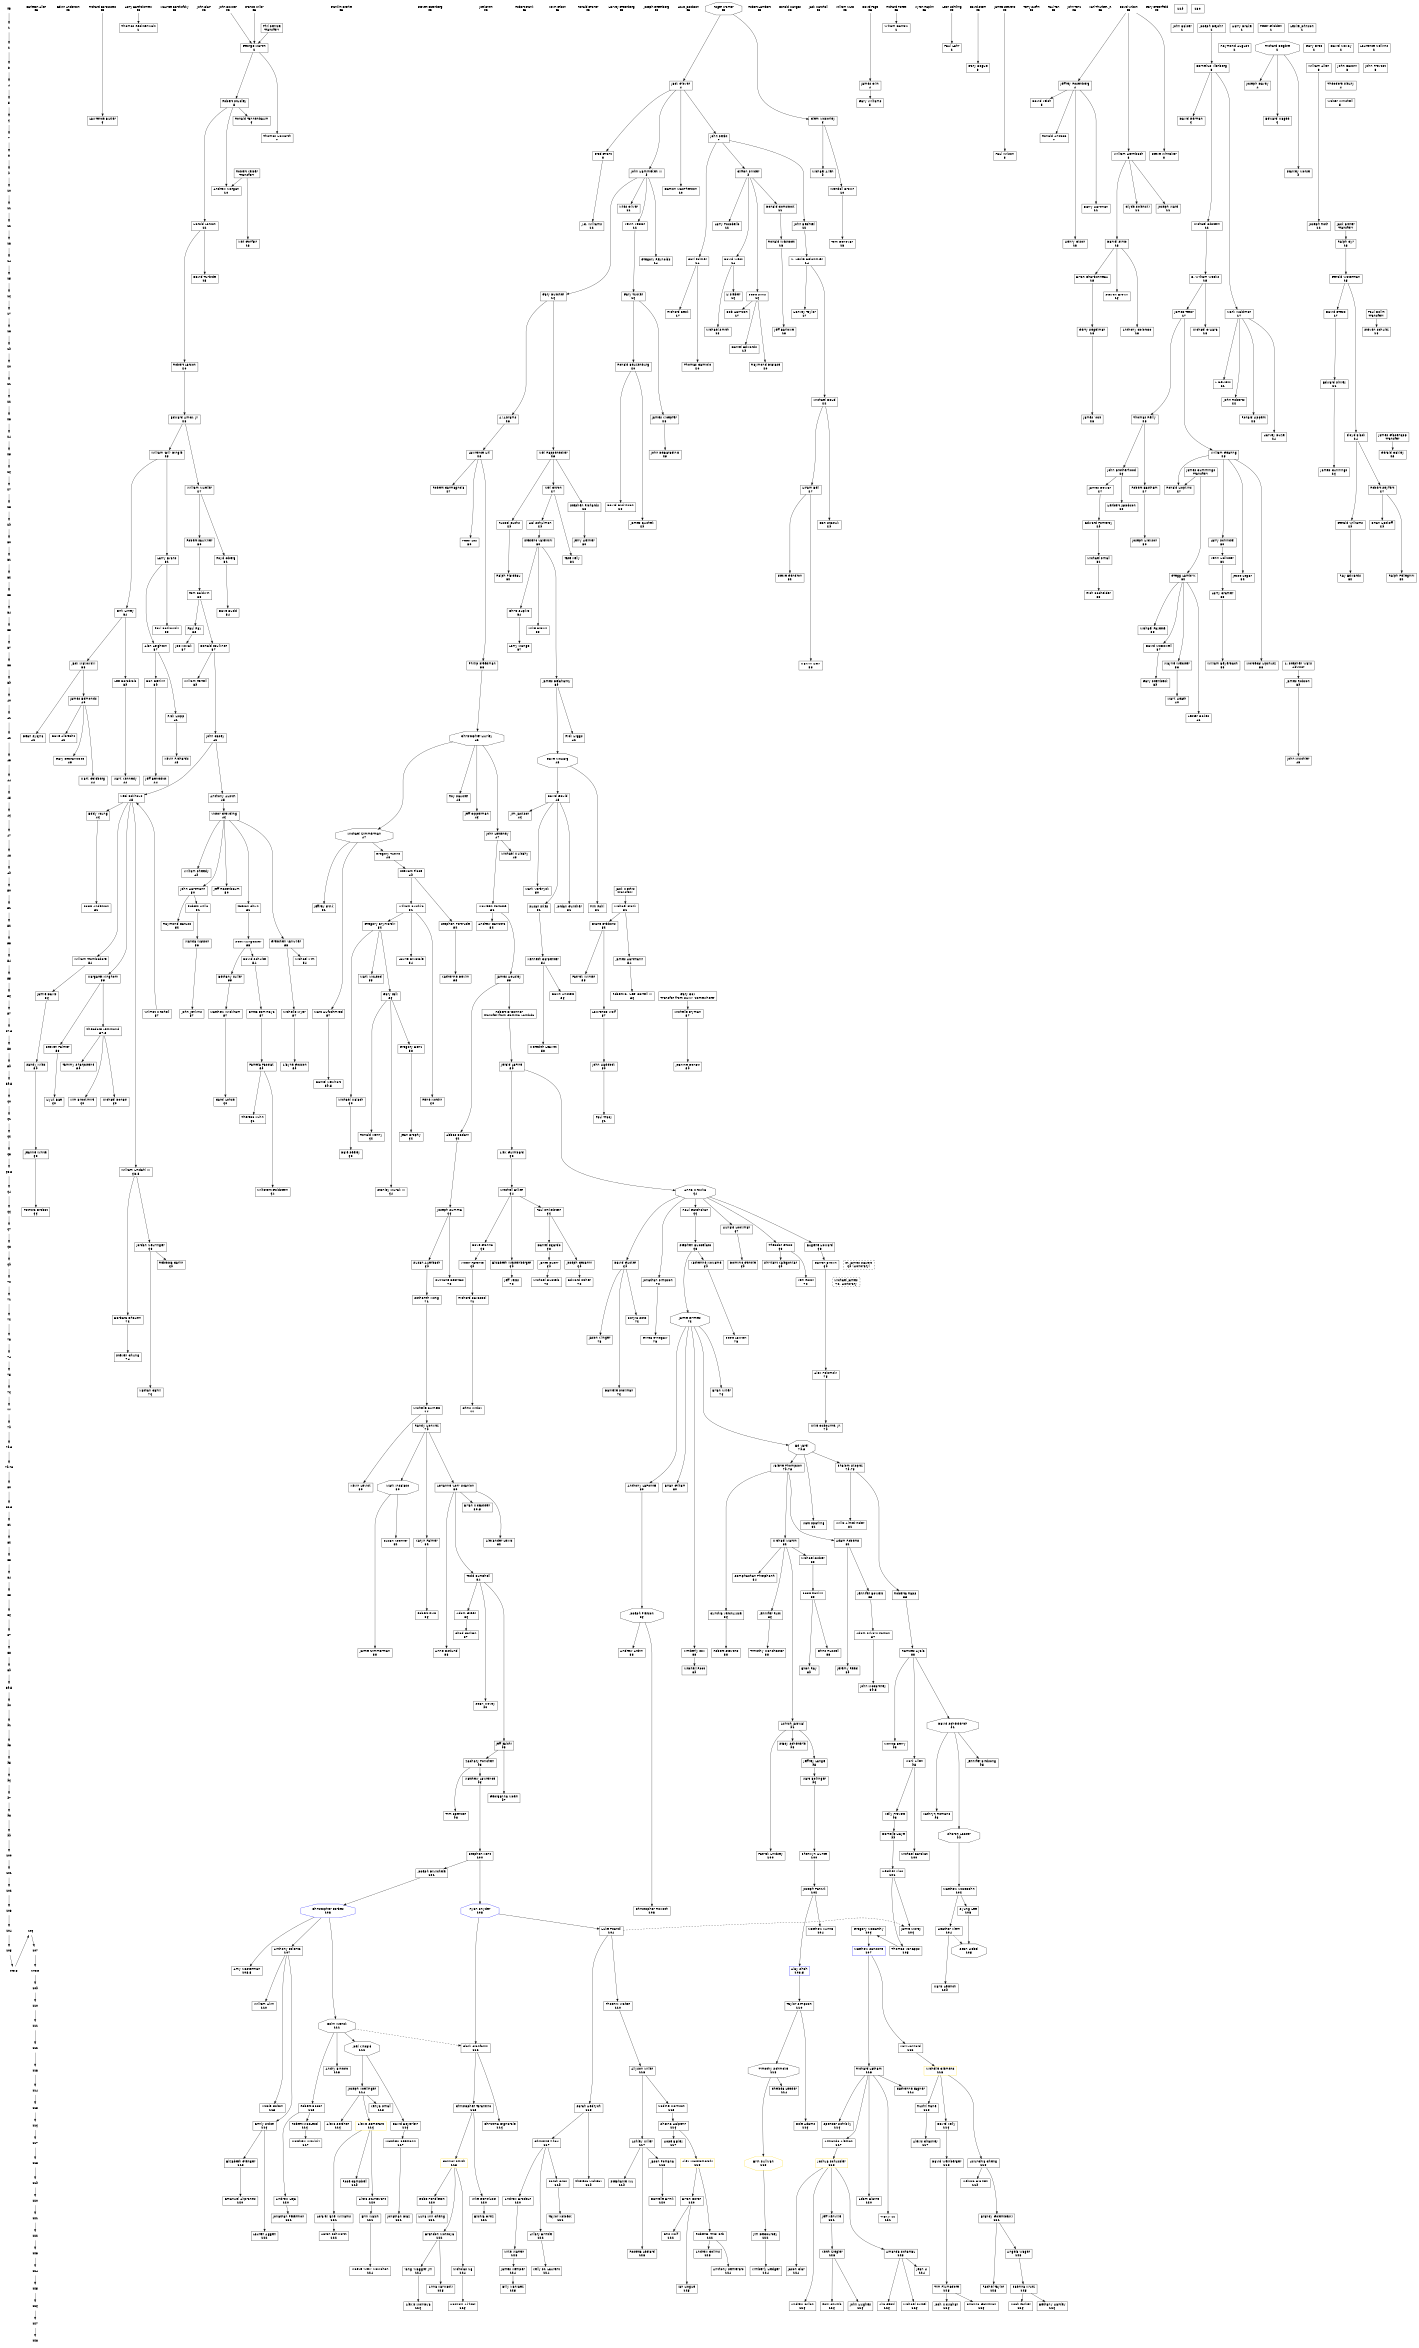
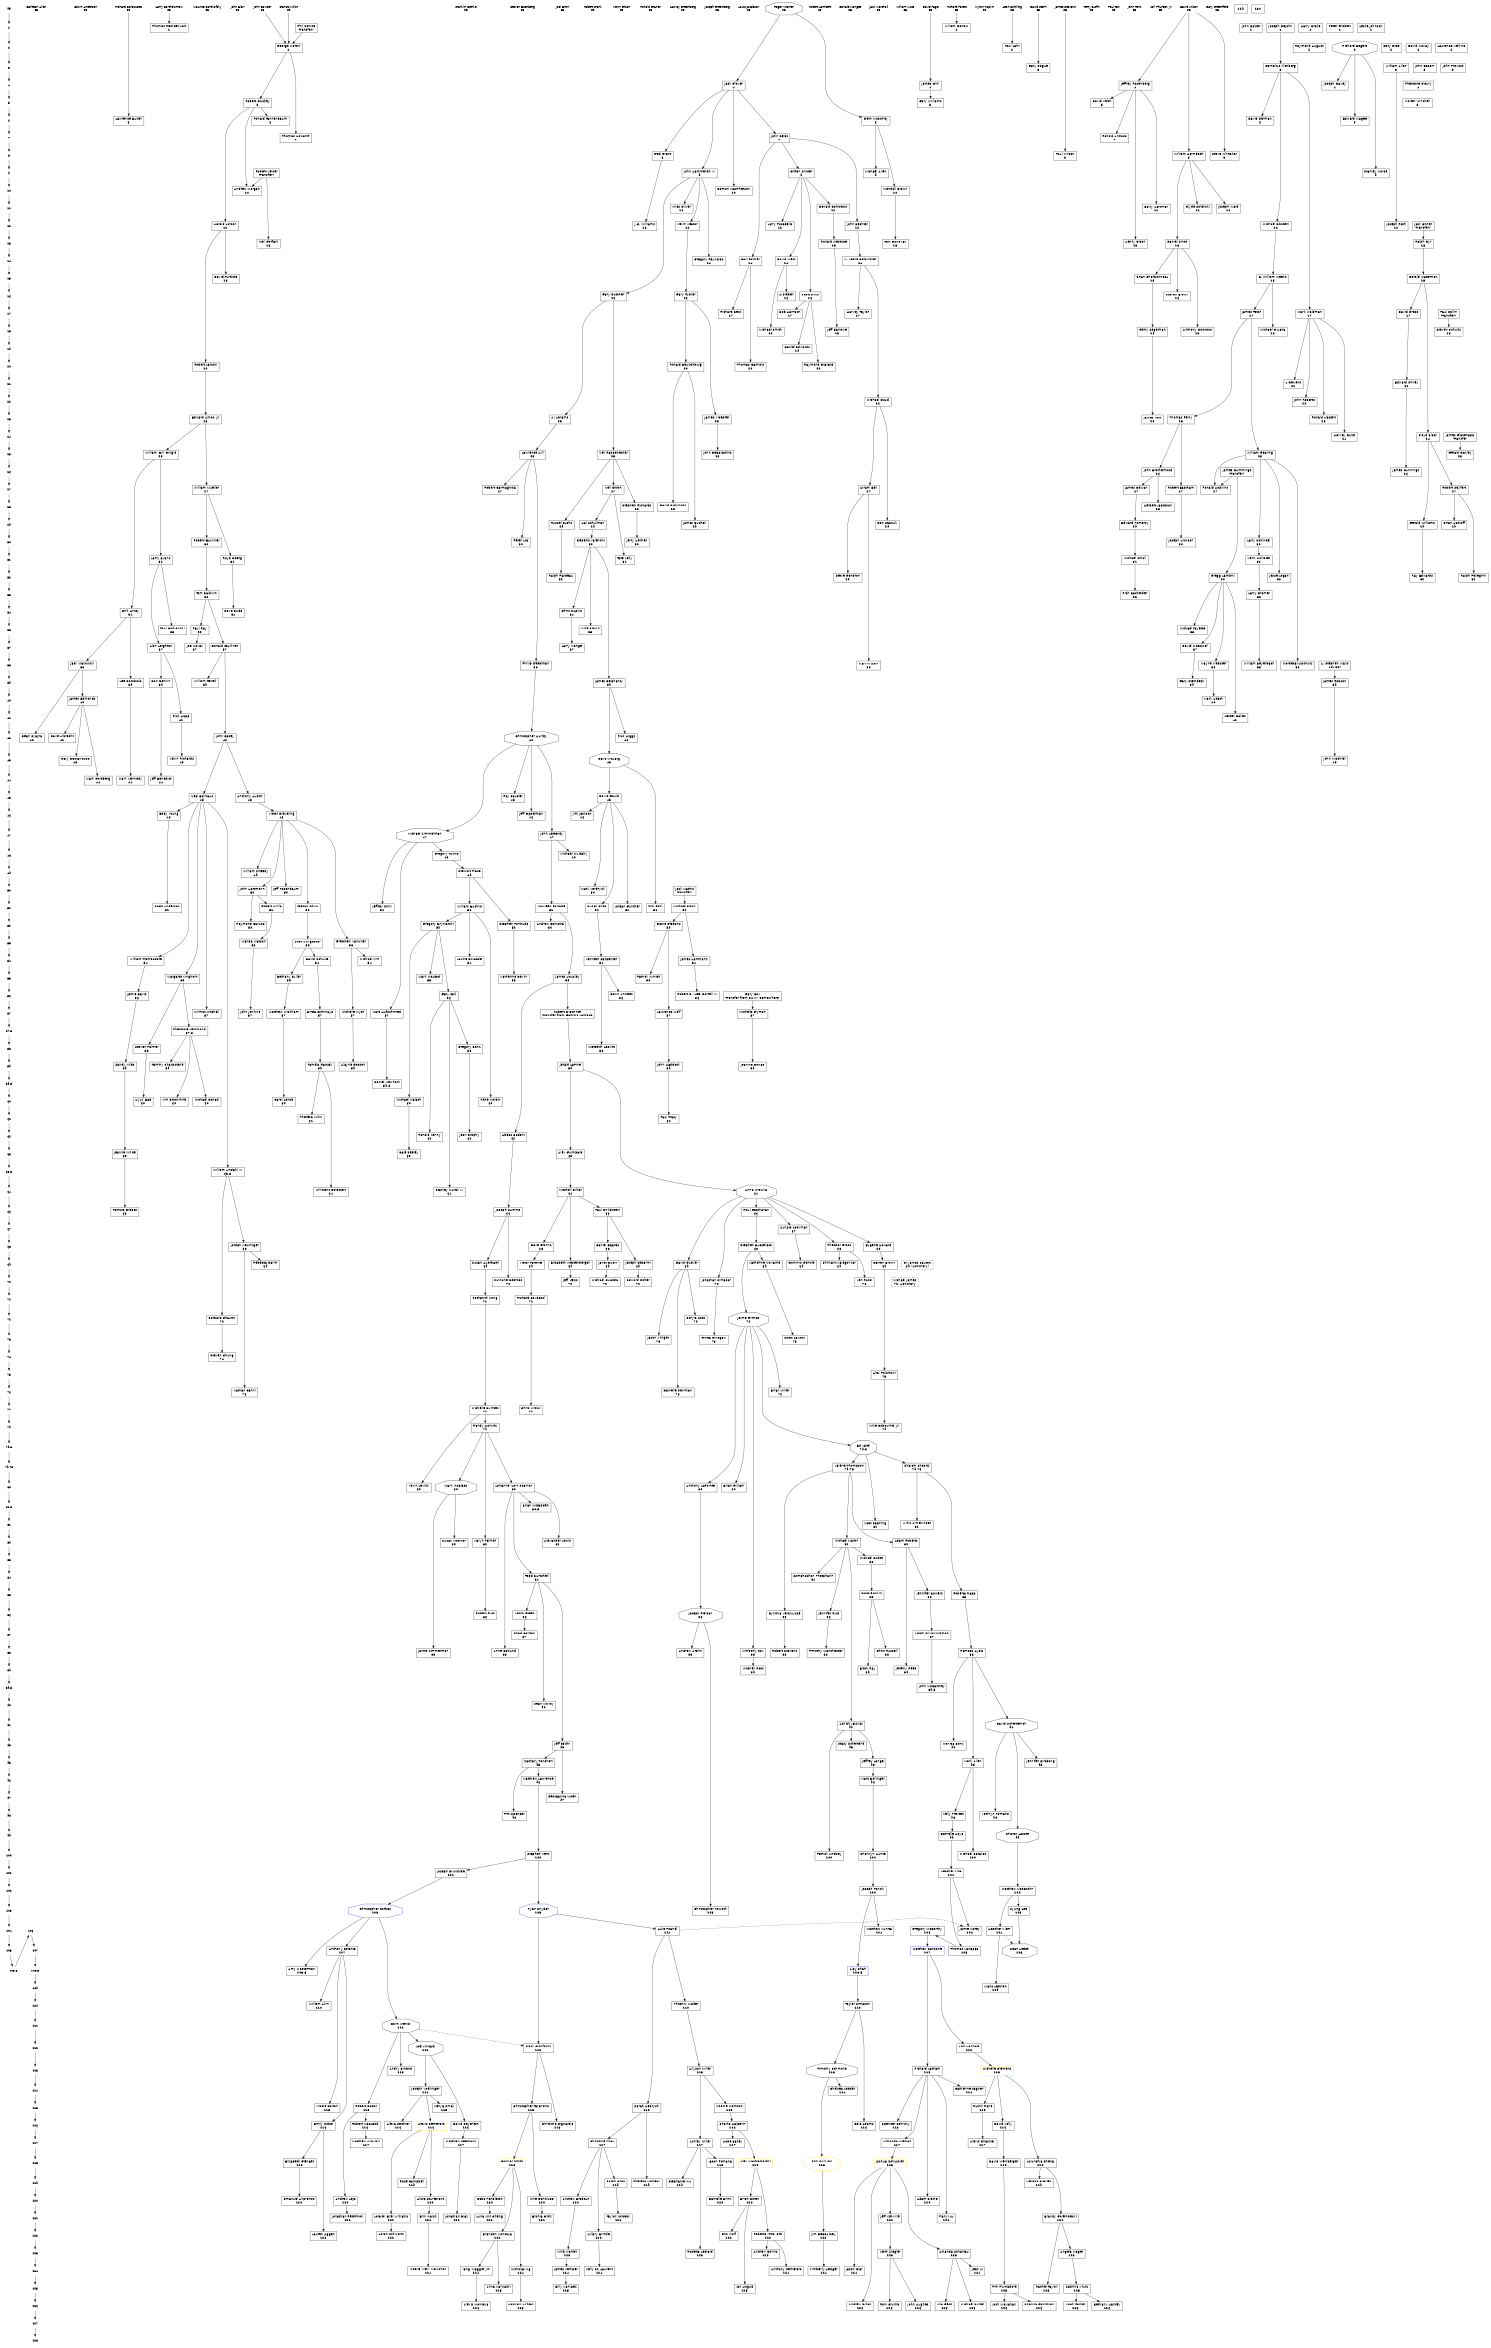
edge "Wilmot Mitchell 57" -> "Neal Eckhaus 45": reversed
